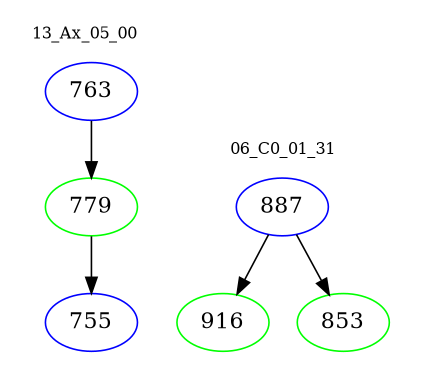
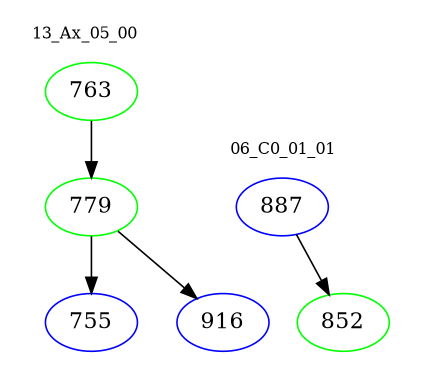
node "763": color blue -> green
cluster "06_C0_01_31": label "06_C0_01_31" -> "06_C0_01_01"
edge "887" -> "916": now "779" -> "916"
node "916": color green -> blue
node "853": label "853" -> "852"
